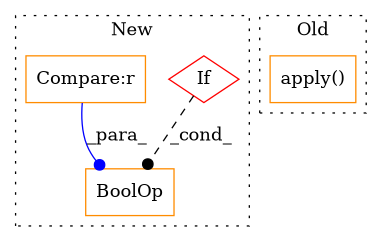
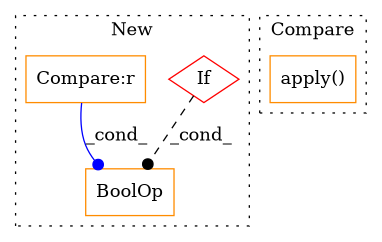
cluster "Old": label "Old" -> "Compare"
edge "Compare:r" -> "BoolOp": label "_para_" -> "_cond_"
